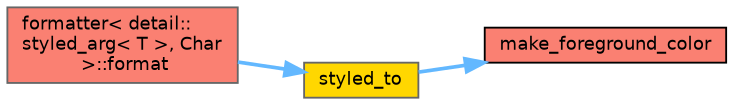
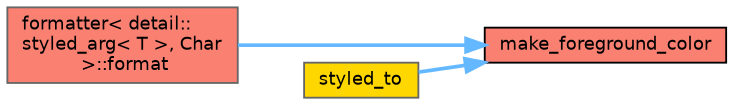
edge "formatter< detail:: styled_arg< T >, Char >::format" -> "styled_to": now "formatter< detail:: styled_arg< T >, Char >::format" -> "make_foreground_color"
